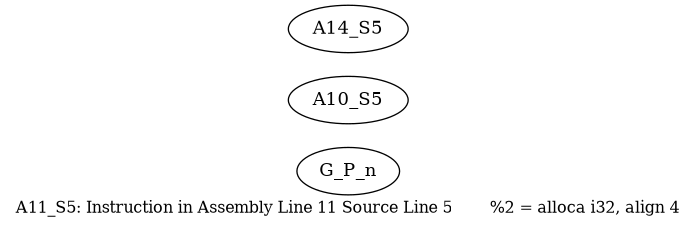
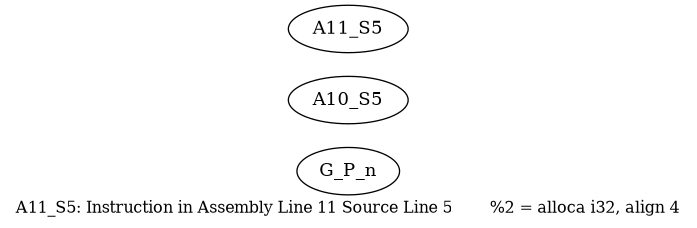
node "A14_S5": label "A14_S5" -> "A11_S5"
